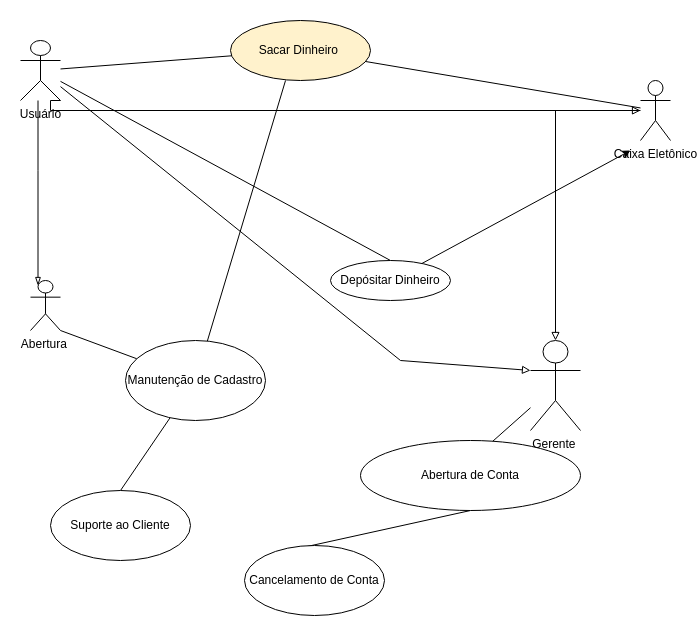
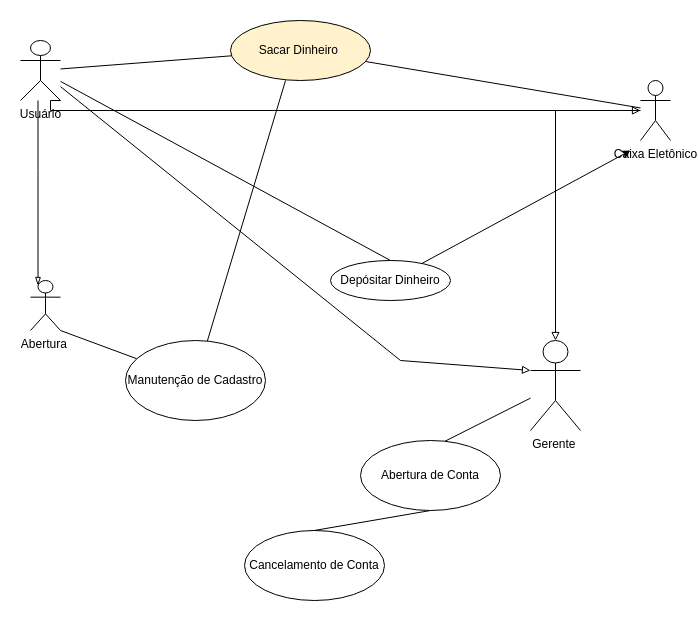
edge "Manutenção de Cadastro" -- "Suporte ao Cliente": removed
node "Abertura de Conta": size 220x70 -> 140x70
node "Suporte ao Cliente": removed
node "Cancelamento de Conta": moved (315, 581) -> (315, 566)
